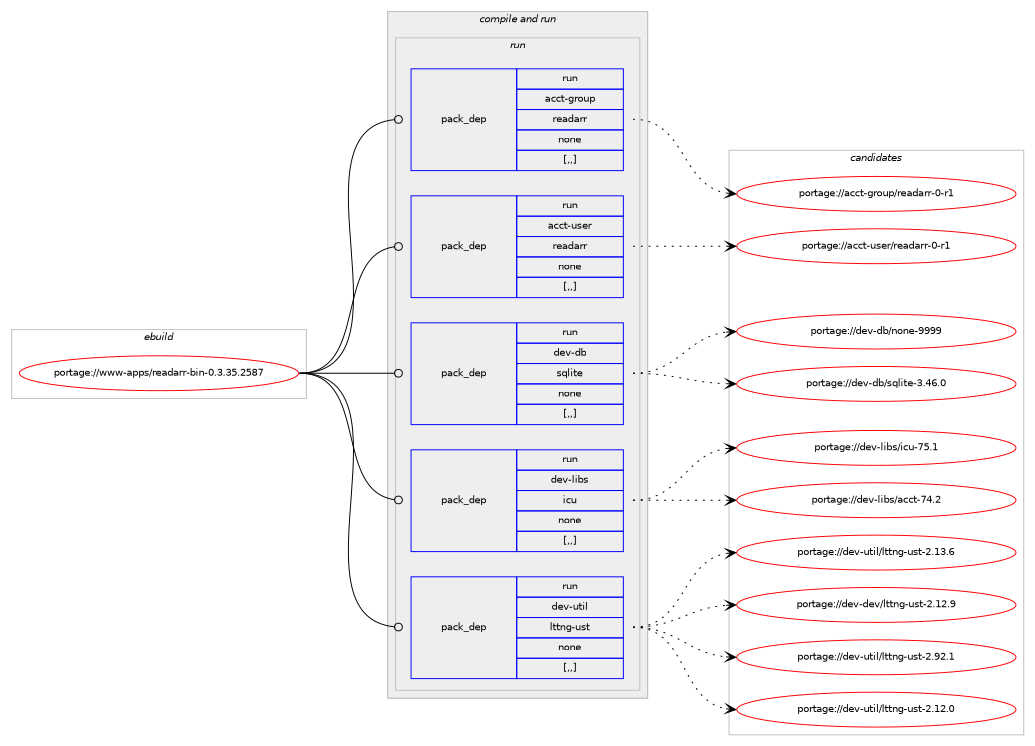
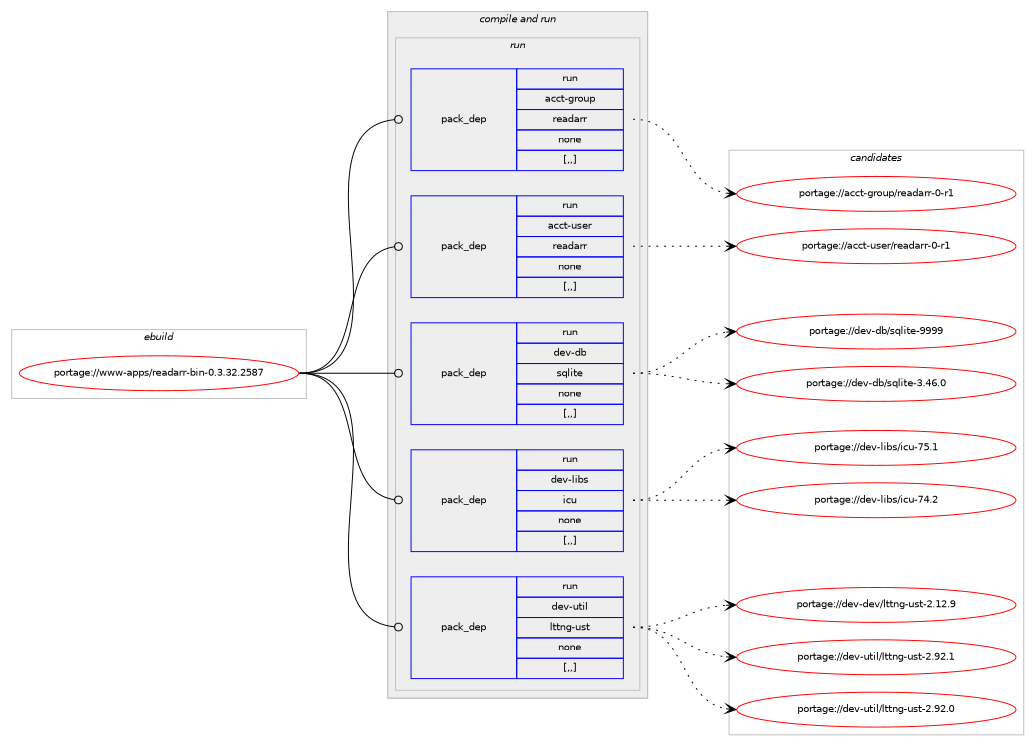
node "portage://dev-db/none-9999": label "portage://dev-db/none-9999" -> "portage://dev-db/sqlite-9999"
node "portage://www-apps/readarr-bin-0.3.35.2587": label "portage://www-apps/readarr-bin-0.3.35.2587" -> "portage://www-apps/readarr-bin-0.3.32.2587"
node "portage://dev-libs/acct-74.2": label "portage://dev-libs/acct-74.2" -> "portage://dev-libs/icu-74.2"
node "portage://dev-util/lttng-ust-2.13.6": removed
node "portage://dev-util/lttng-ust-2.12.0": label "portage://dev-util/lttng-ust-2.12.0" -> "portage://dev-util/lttng-ust-2.92.0"
